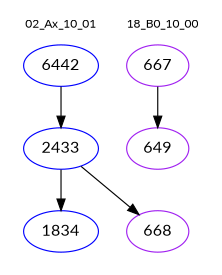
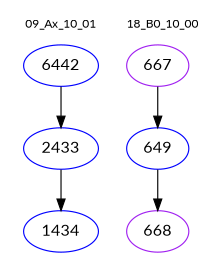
cluster "02_Ax_10_01": label "02_Ax_10_01" -> "09_Ax_10_01"
node "649": color purple -> blue
edge "2433" -> "668": now "649" -> "668"
node "1834": label "1834" -> "1434"
